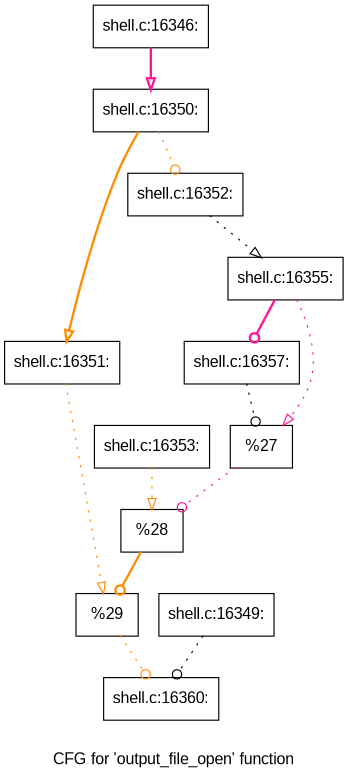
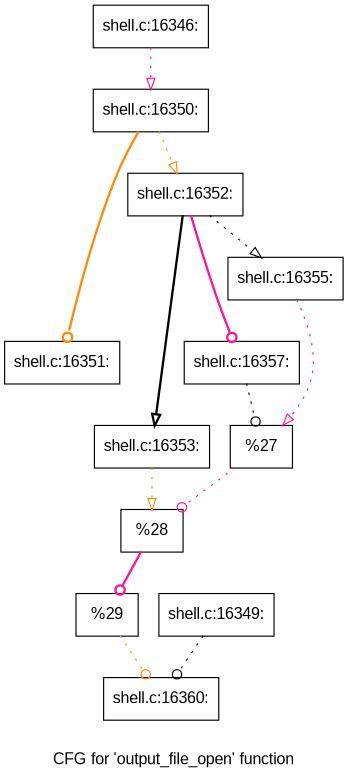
edge "shell.c:16346:" -> "shell.c:16350:": style bold -> dotted
edge "shell.c:16350:" -> "shell.c:16352:": arrowhead odot -> onormal
edge "shell.c:16350:" -> "shell.c:16351:": arrowhead onormal -> odot
edge "shell.c:16352:" -> "shell.c:16353:": added
edge "shell.c:16355:" -> "shell.c:16357:": now "shell.c:16352:" -> "shell.c:16357:"
edge "shell.c:16351:" -> "%29": removed
edge "%28" -> "%29": color darkorange -> deeppink
